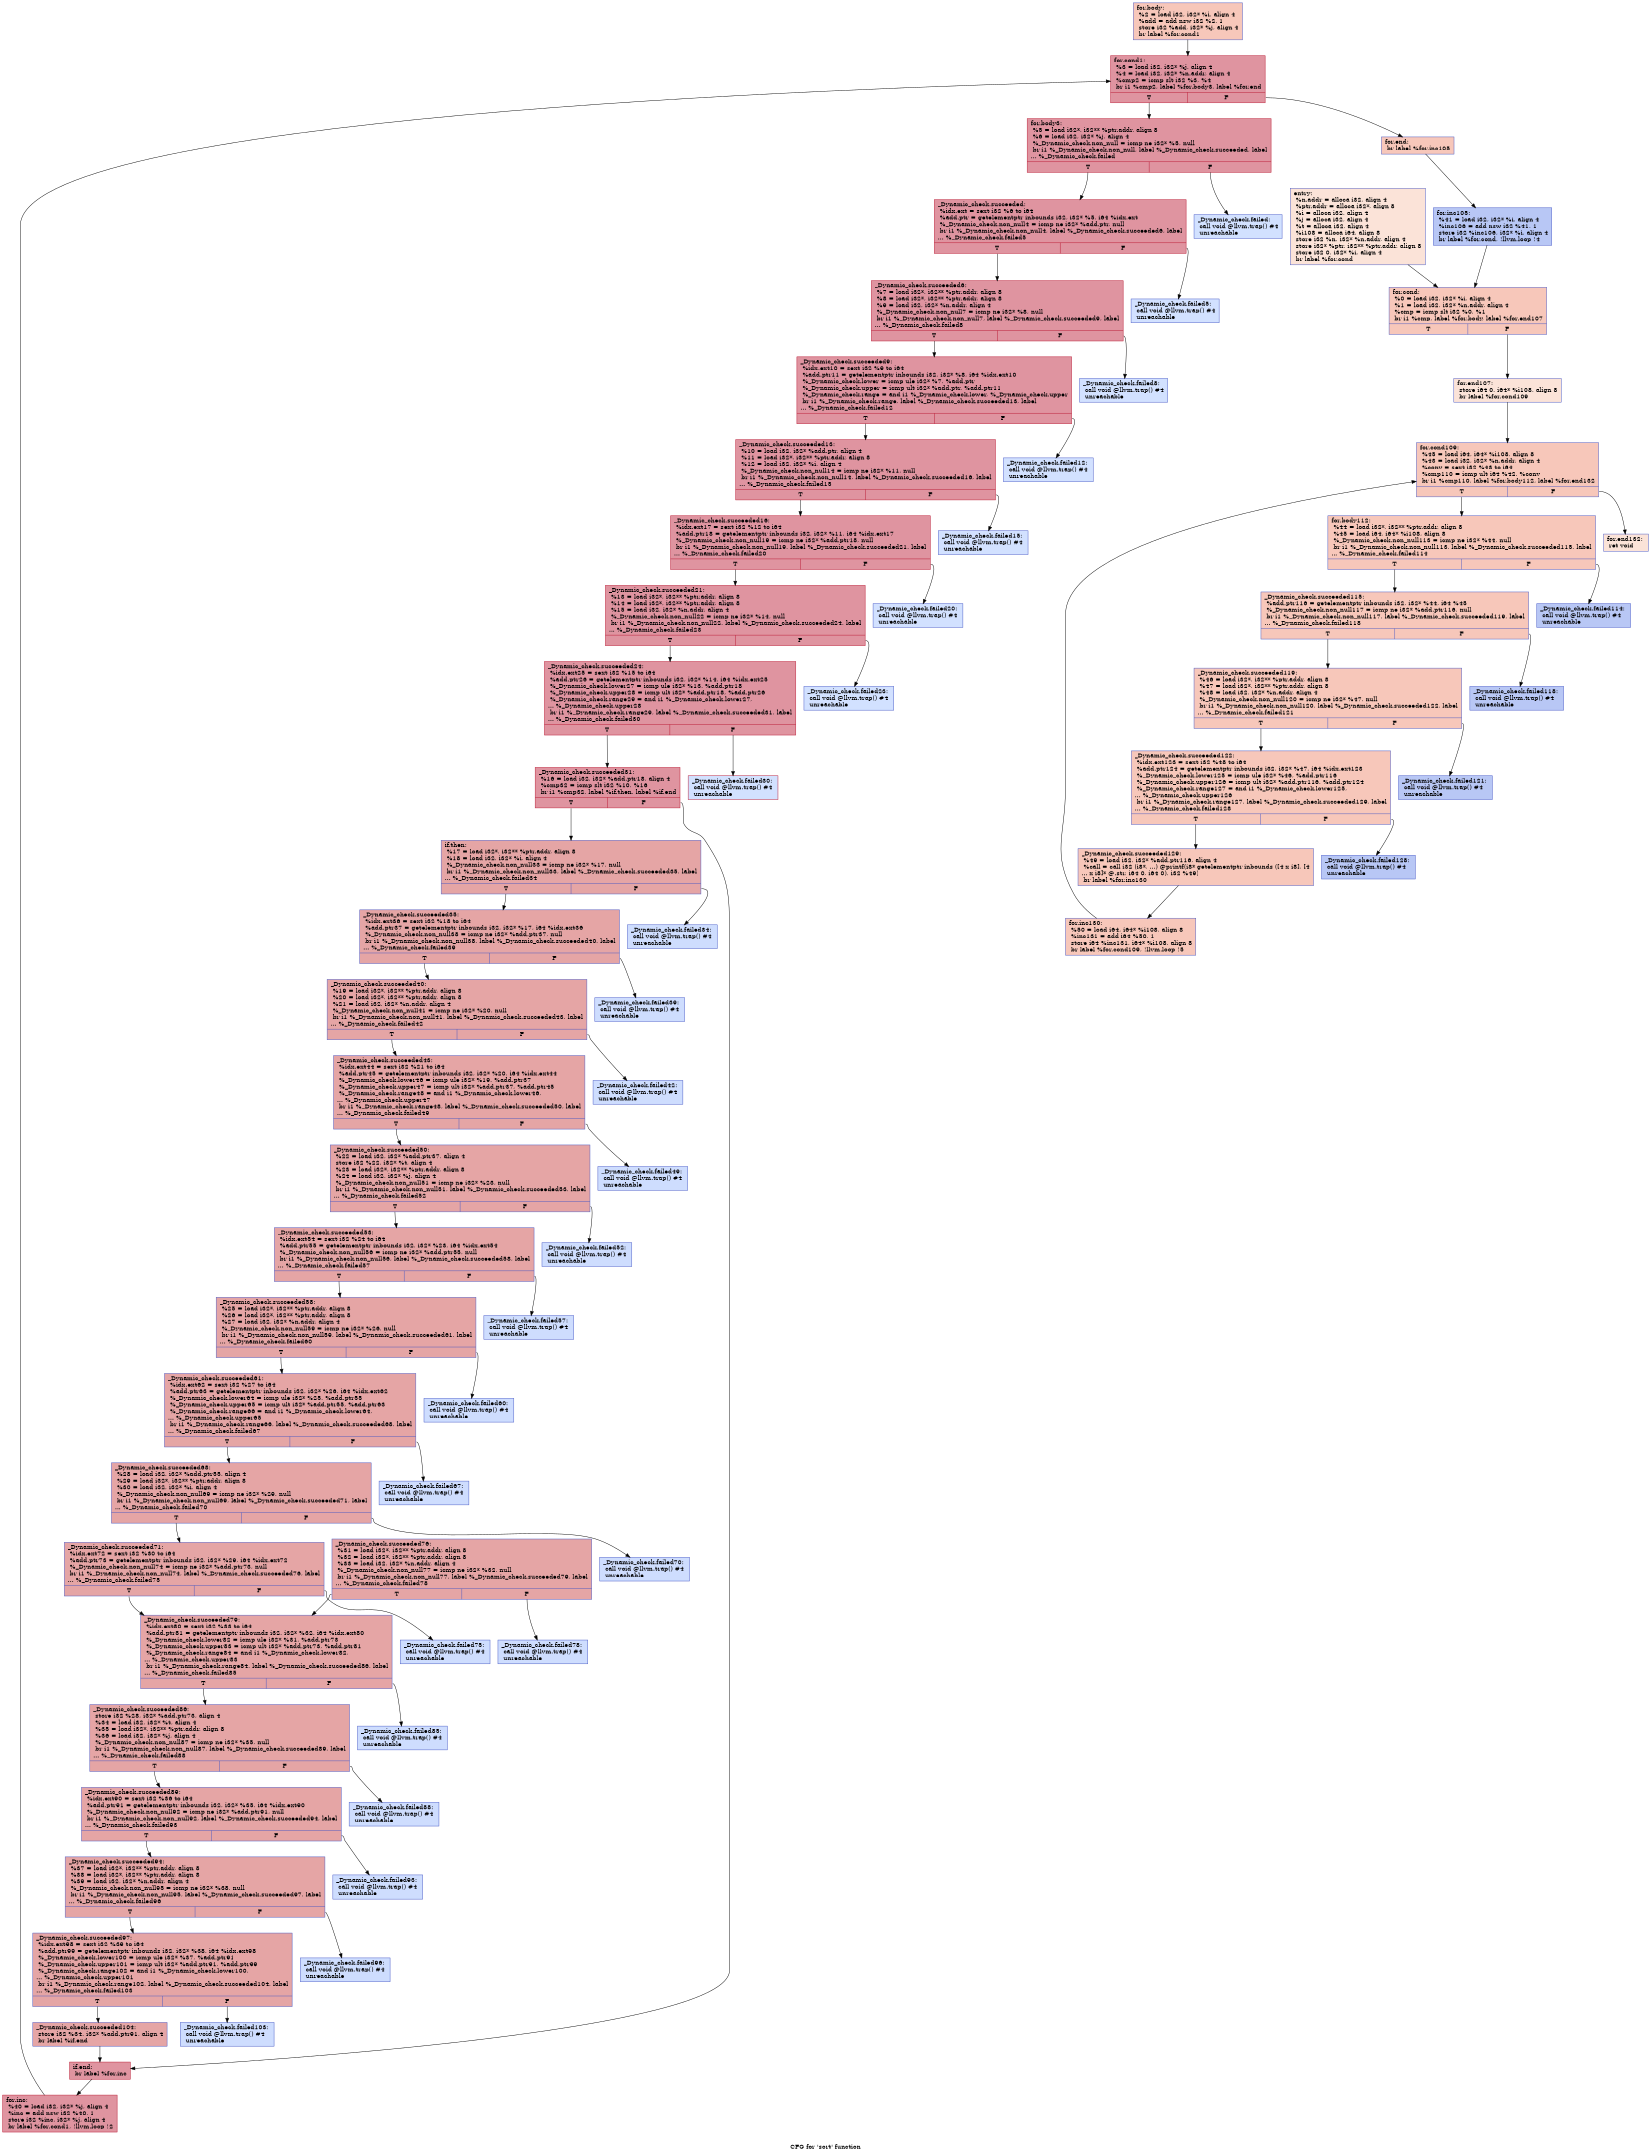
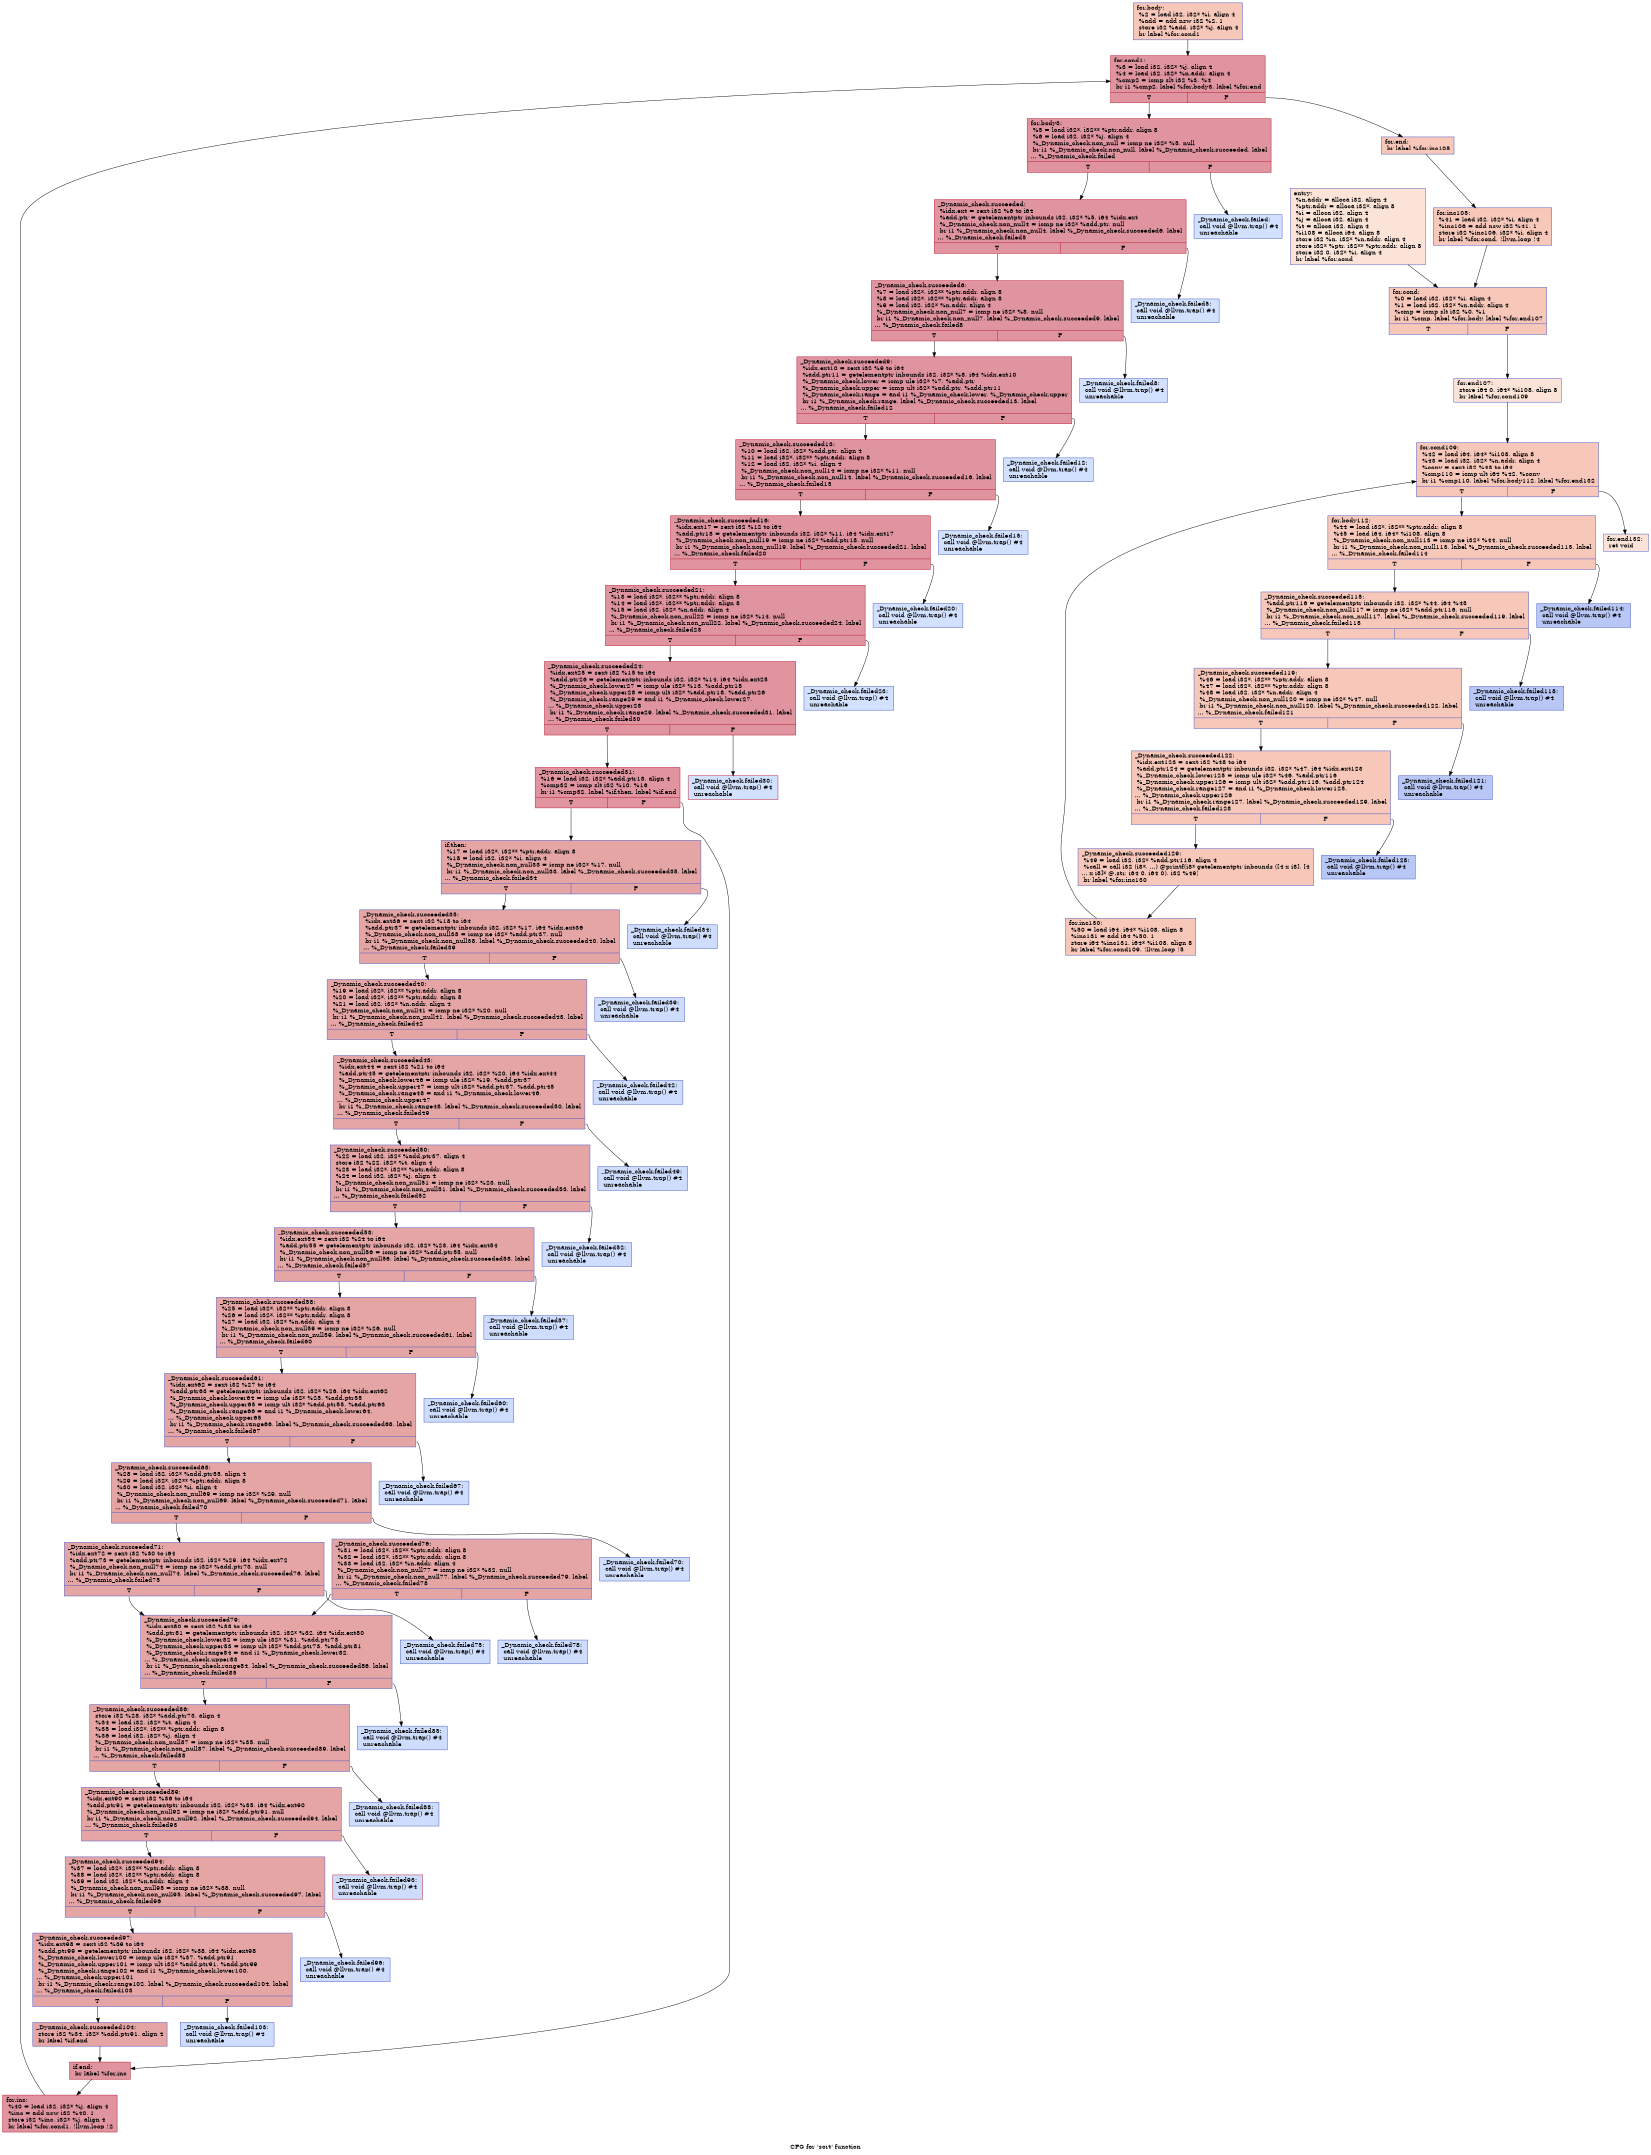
node "for.inc105:": fillcolor #5f7fe870 -> #ec7f6370
node "for.cond109:": text "%45 = load i64, i64* %i108, align 8" -> "%42 = load i64, i64* %i108, align 8"
node "_Dynamic_check.failed93:": color #3d50c3ff -> #b70d28ff
